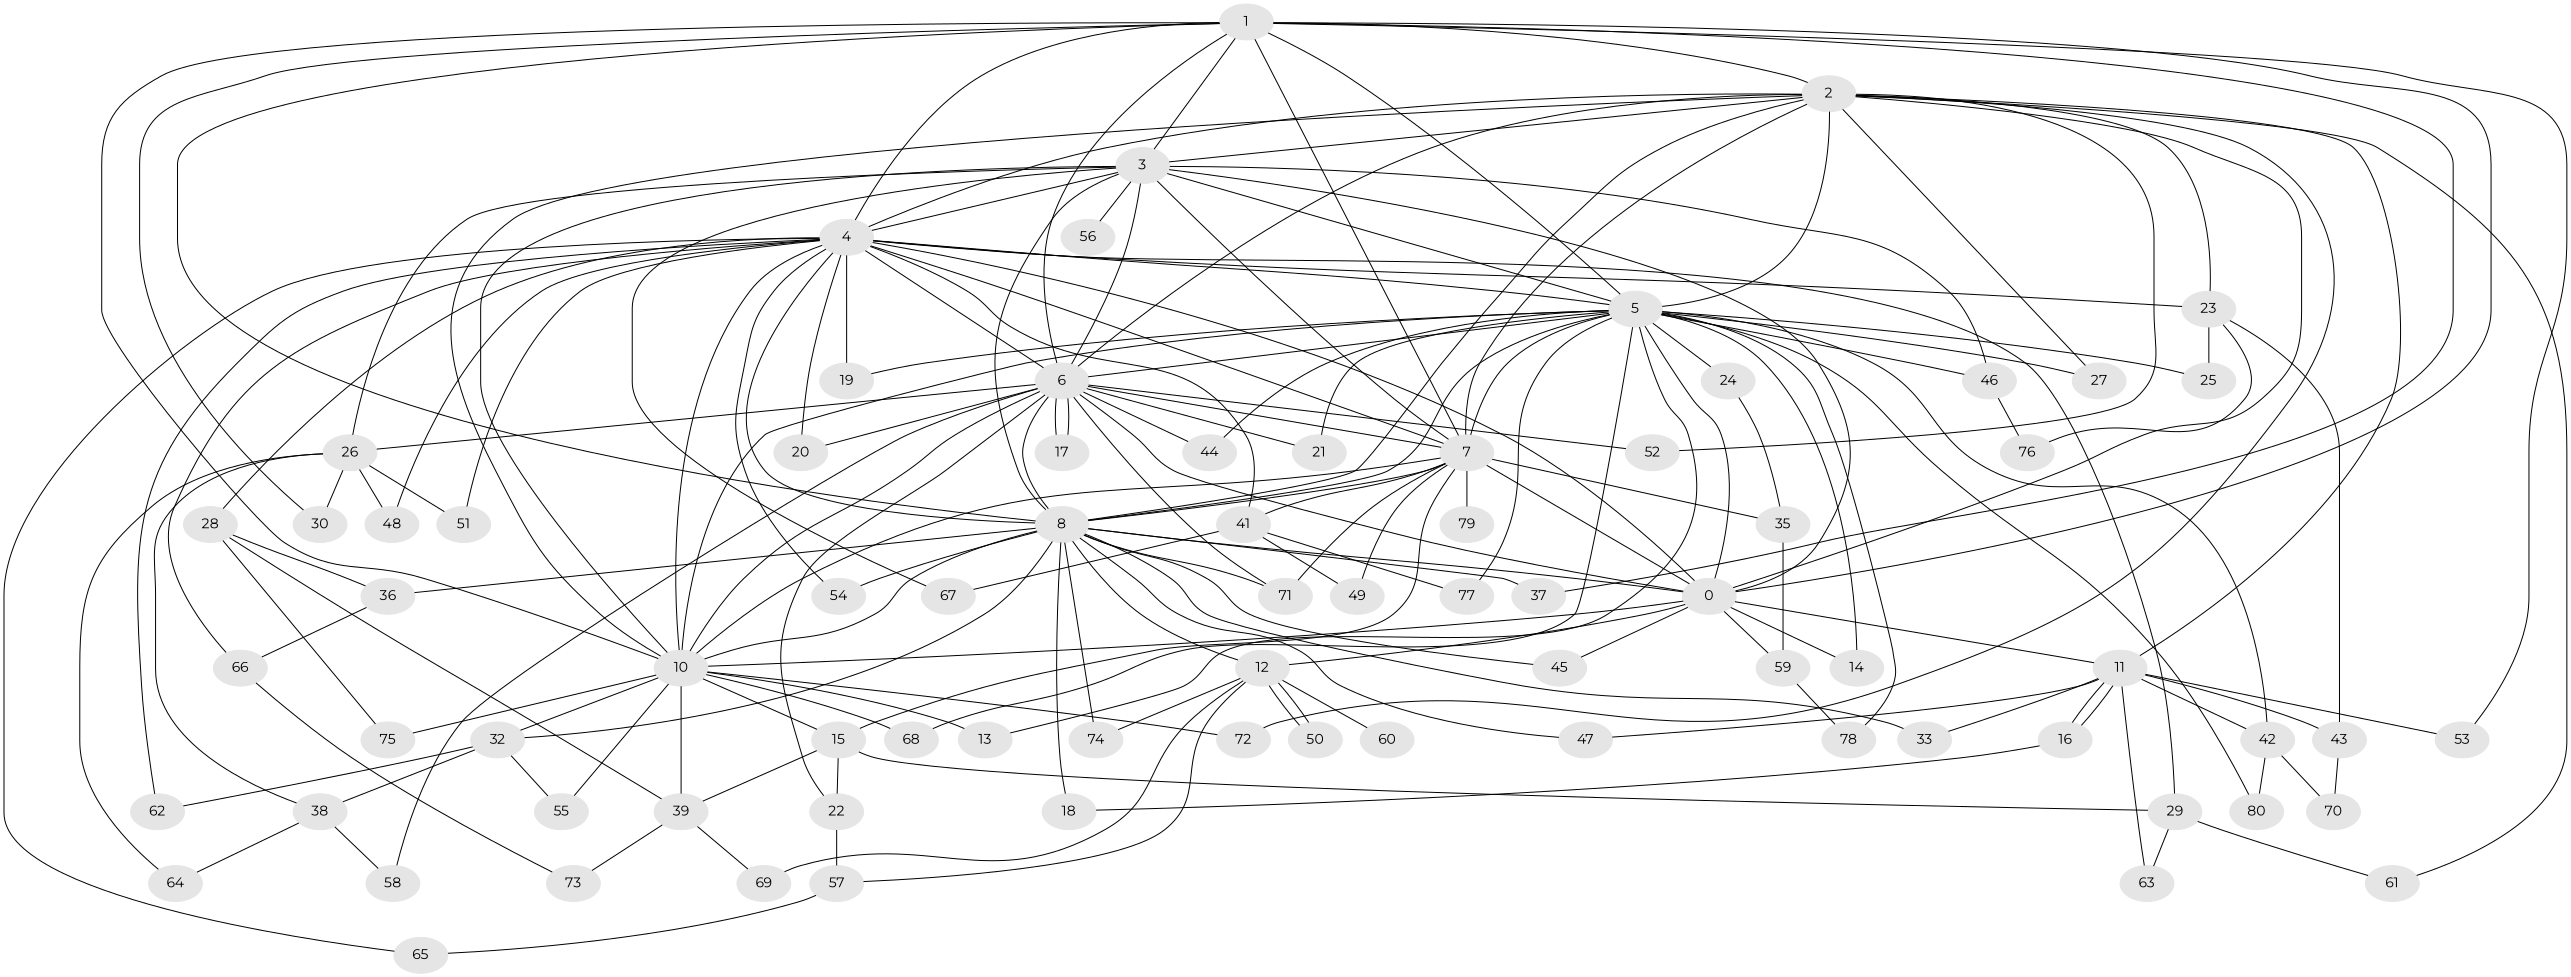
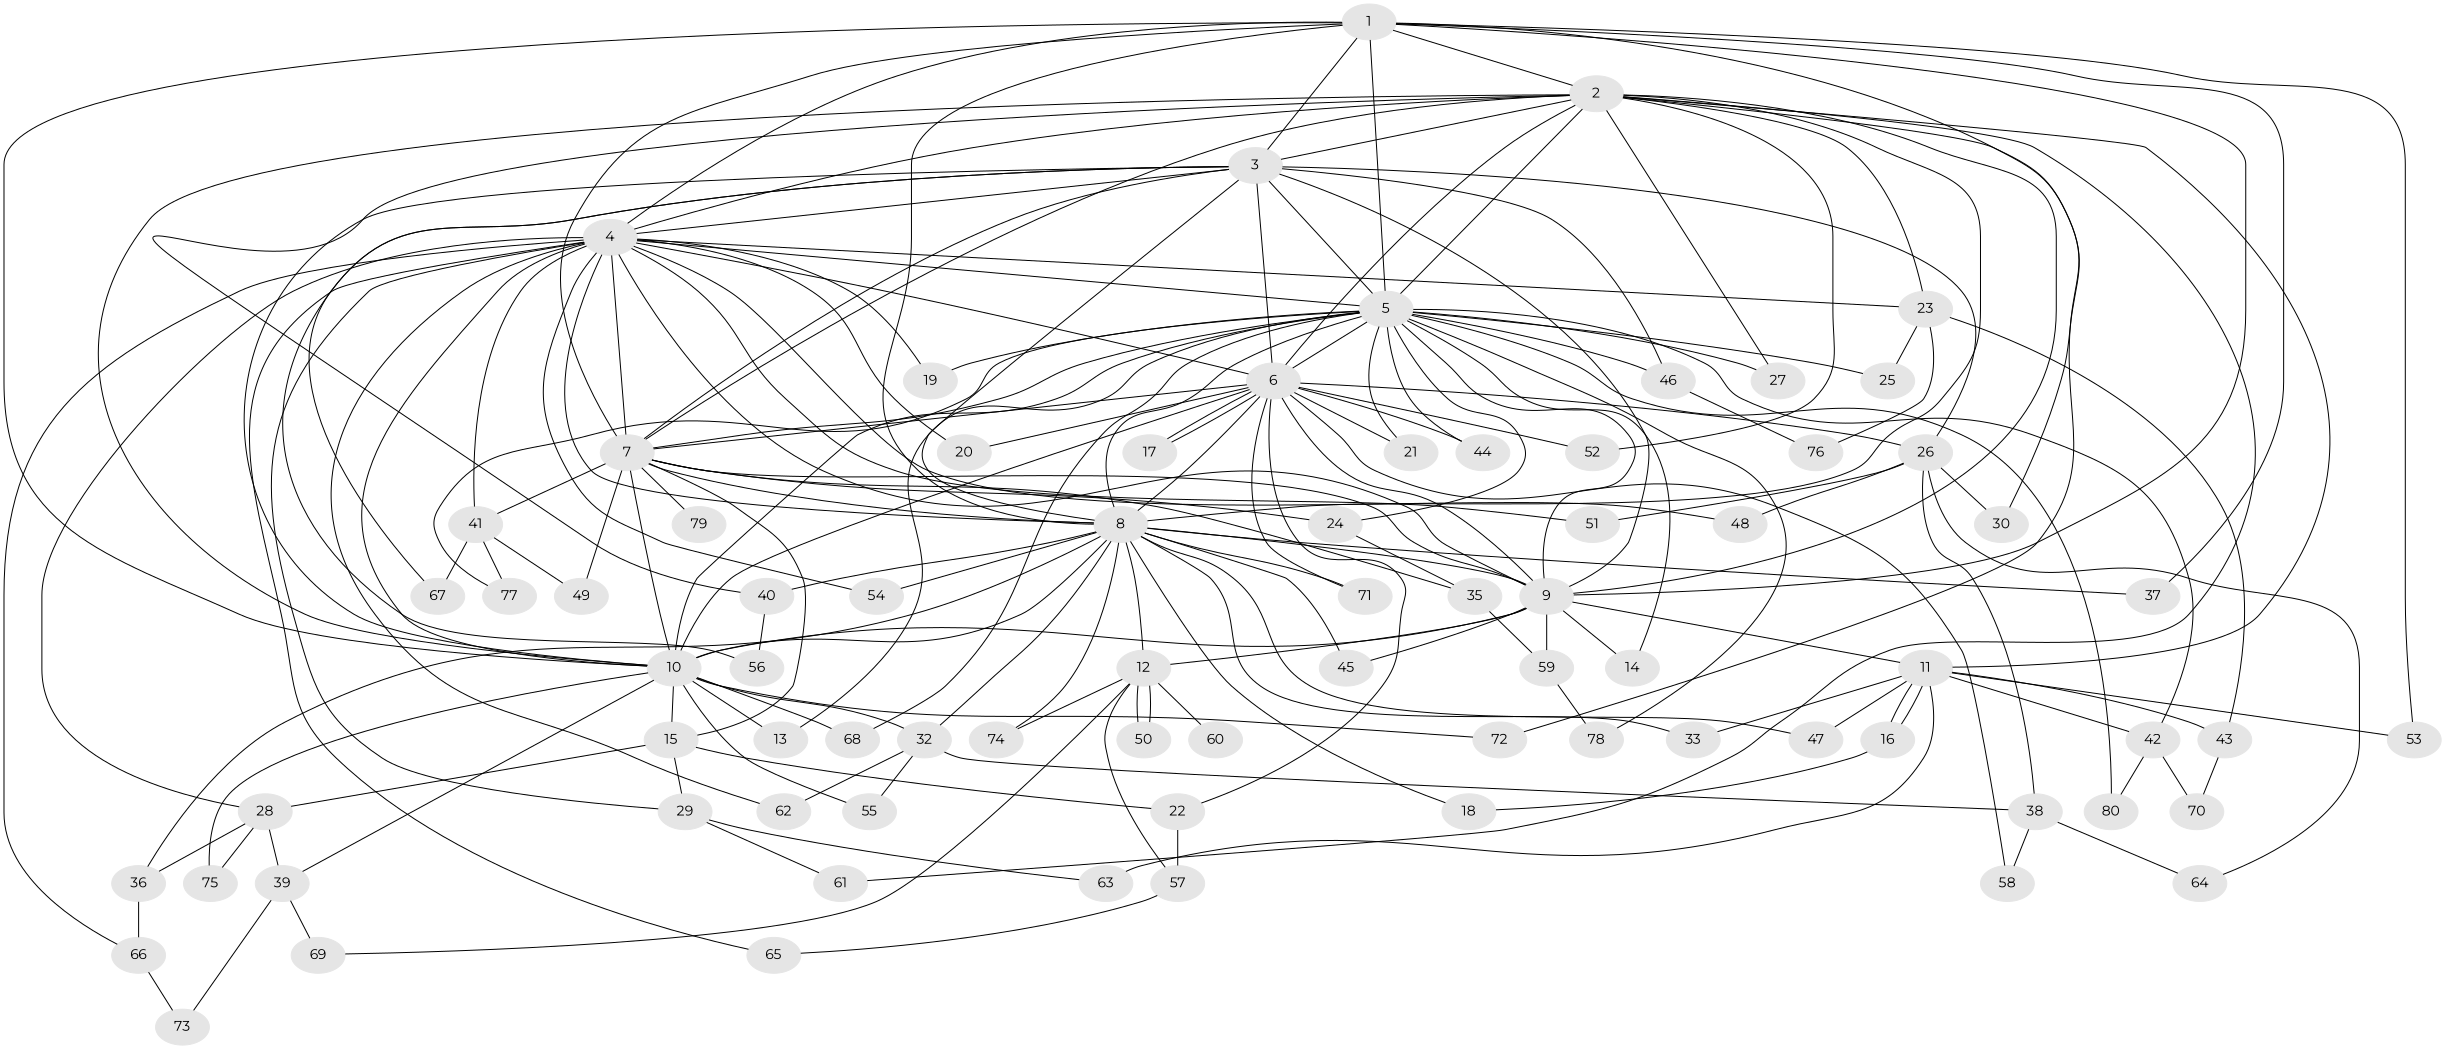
edge "1" -- "6": removed
edge "7" -- "71": now "7" -- "24"
node "40": added
node "0": label "0" -> "9"
edge "15" -- "39": now "15" -- "28"
